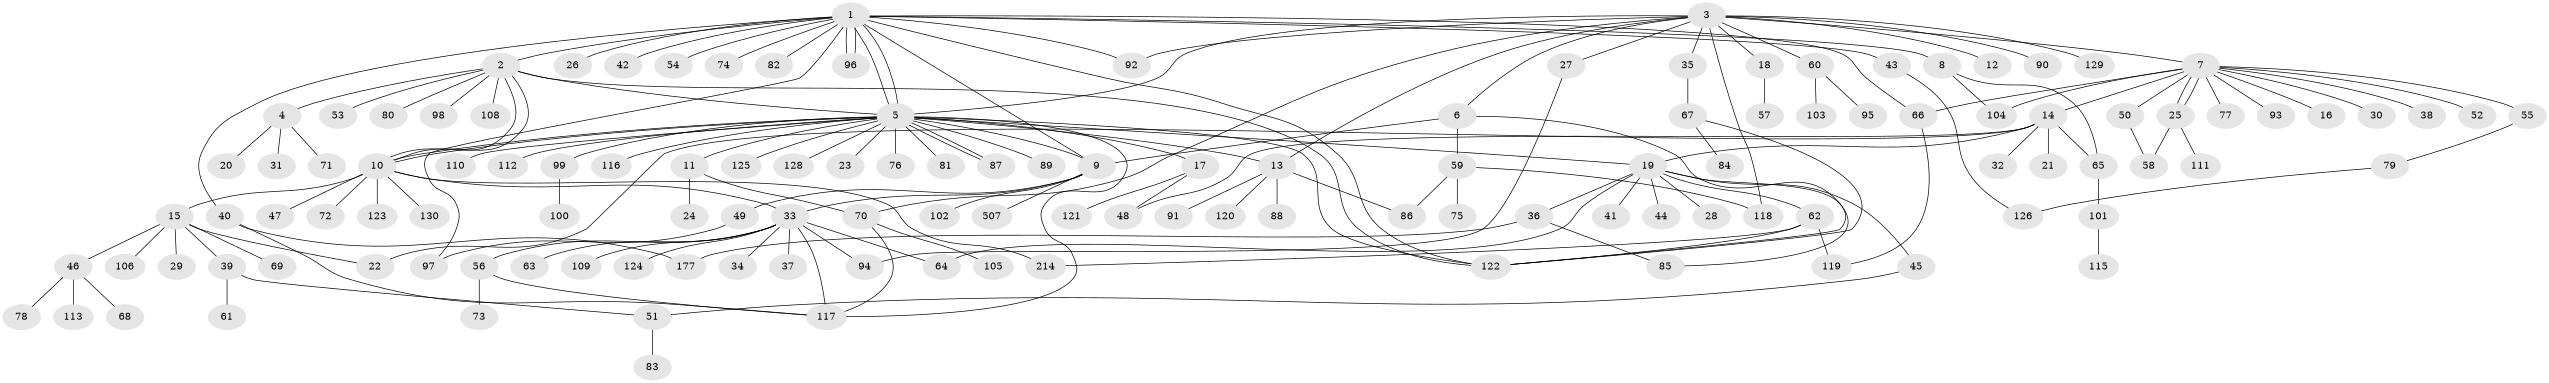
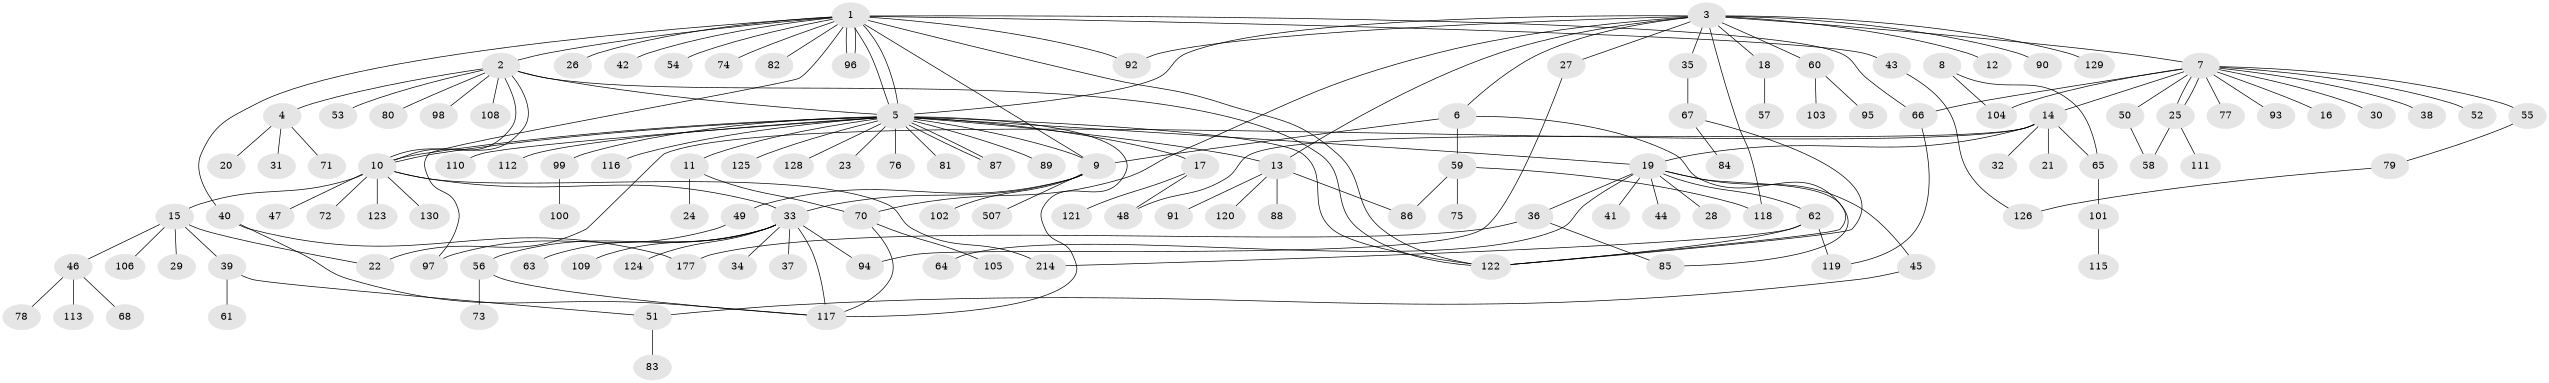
edge "1" -- "8": removed
edge "33" -- "64": removed
node "69": removed
